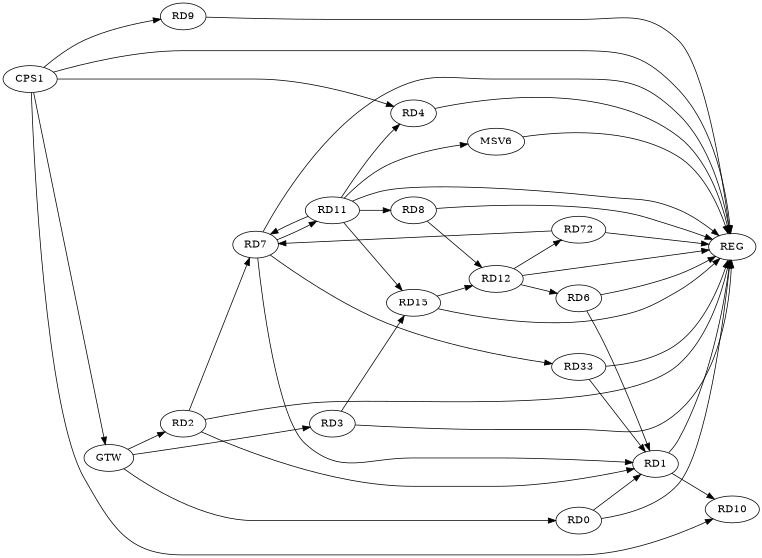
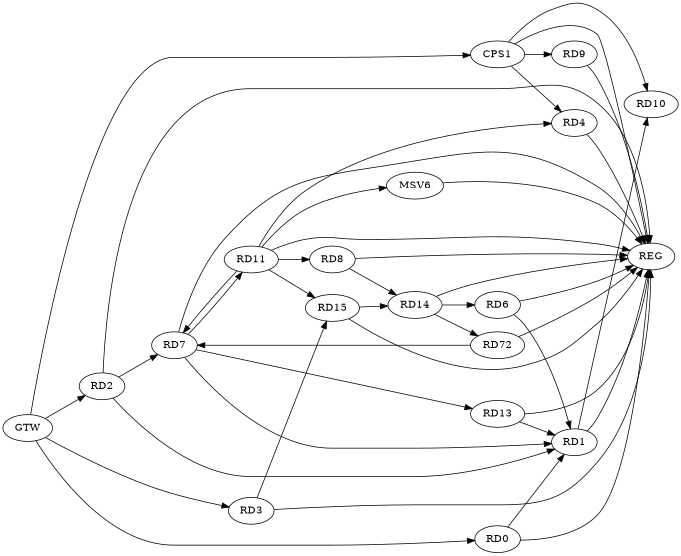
edge "CPS1" -> "GTW": reversed
node "RD12": label "RD12" -> "RD14"
node "RD33": label "RD33" -> "RD13"
